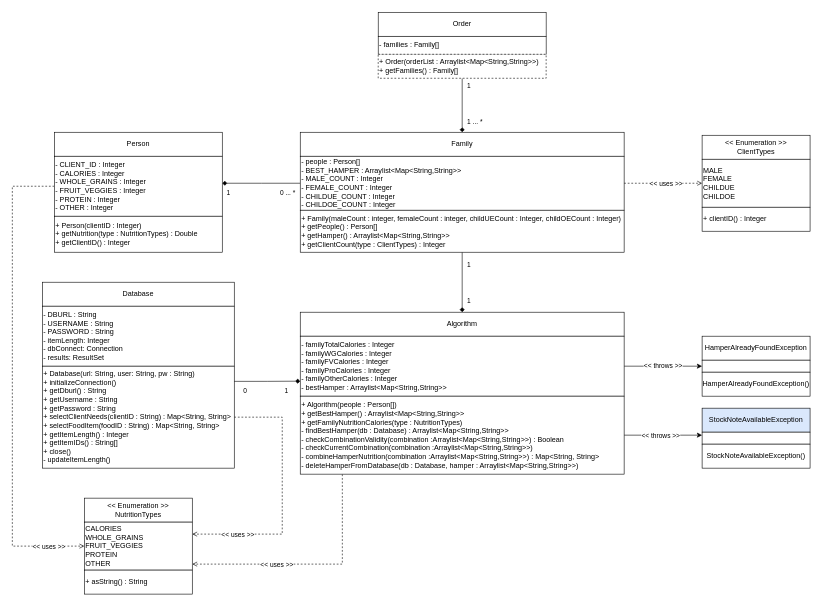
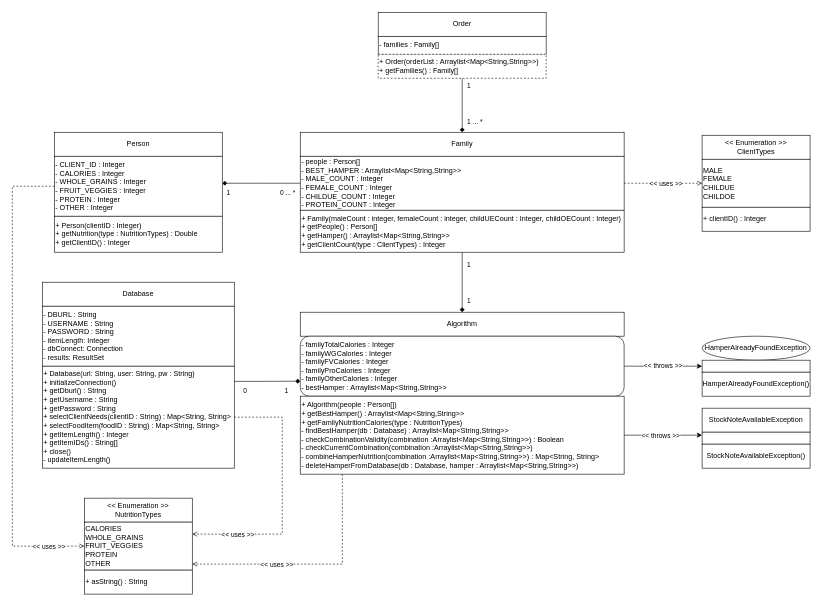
node "- people : Person[] - BEST_HAMPER : Arraylist<Map<String,String>> - MALE_COUNT : Integer - FEMALE_COUNT : Integer - CHILDUE_COUNT : Integer - CHILDOE_COUNT : Integer": label "- people : Person[] - BEST_HAMPER : Arraylist<Map<String,String>> - MALE_COUNT : Integer - FEMALE_COUNT : Integer - CHILDUE_COUNT : Integer - CHILDOE_COUNT : Integer" -> "- people : Person[] - BEST_HAMPER : Arraylist<Map<String,String>> - MALE_COUNT : Integer - FEMALE_COUNT : Integer - CHILDUE_COUNT : Integer - PROTEIN_COUNT : Integer"
node "HamperAlreadyFoundException": shape rectangle -> ellipse
node "- familyTotalCalories : Integer - familyWGCalories : Integer - familyFVCalories : Integer - familyProCalories : Integer - familyOtherCalories : Integer - bestHamper : Arraylist<Map<String,String>>": shape rectangle -> rounded rectangle
node "StockNoteAvailableException": fillcolor #dae8fc -> #ffffff
